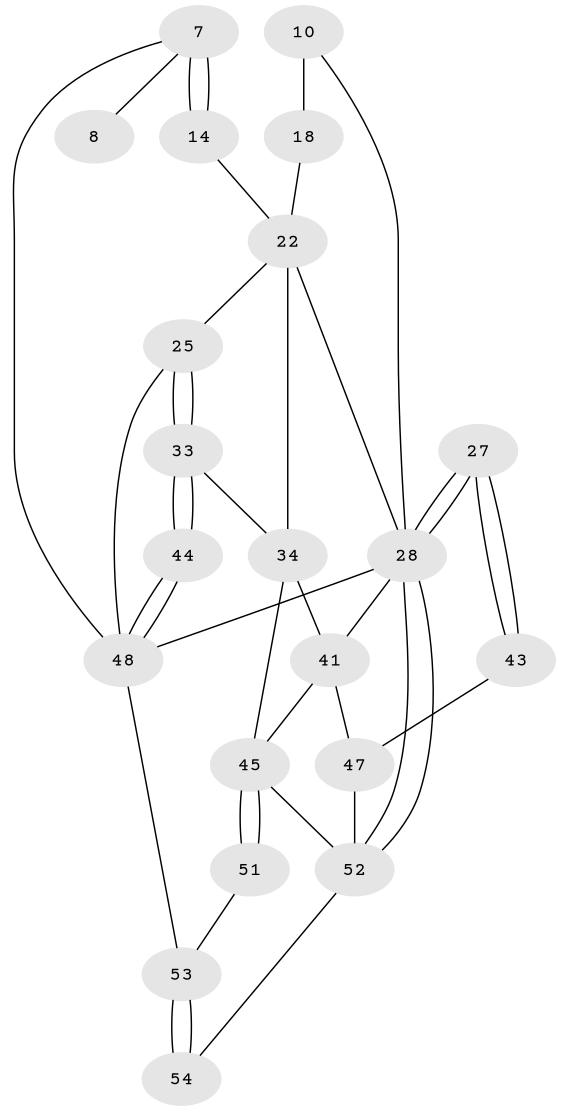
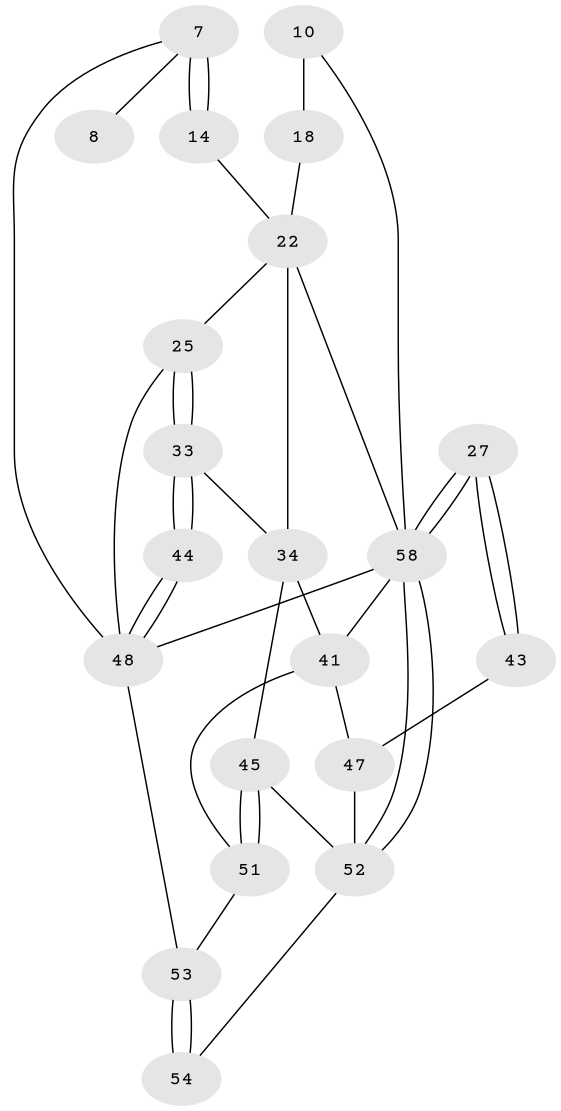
node "28": label "28" -> "58"
edge "41" -- "45": now "41" -- "51"
